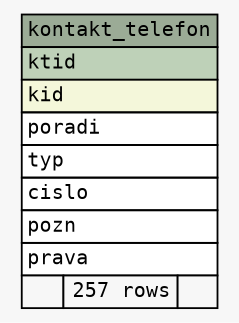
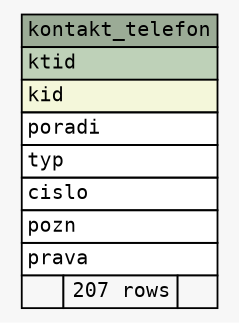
node "kontakt_telefon": text "257 rows" -> "207 rows"
